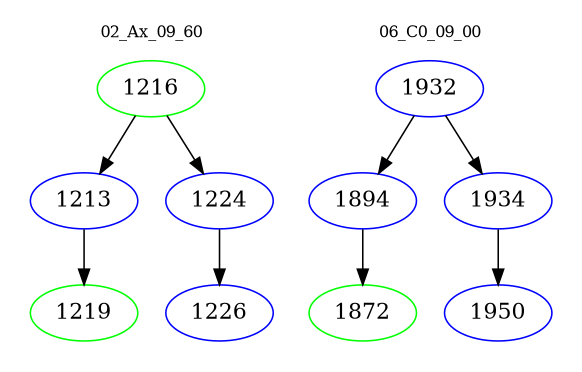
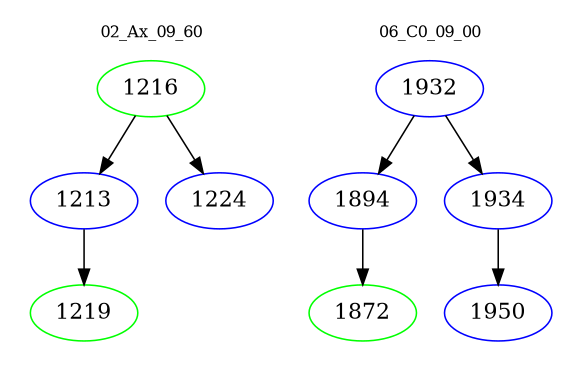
node "1226": removed
